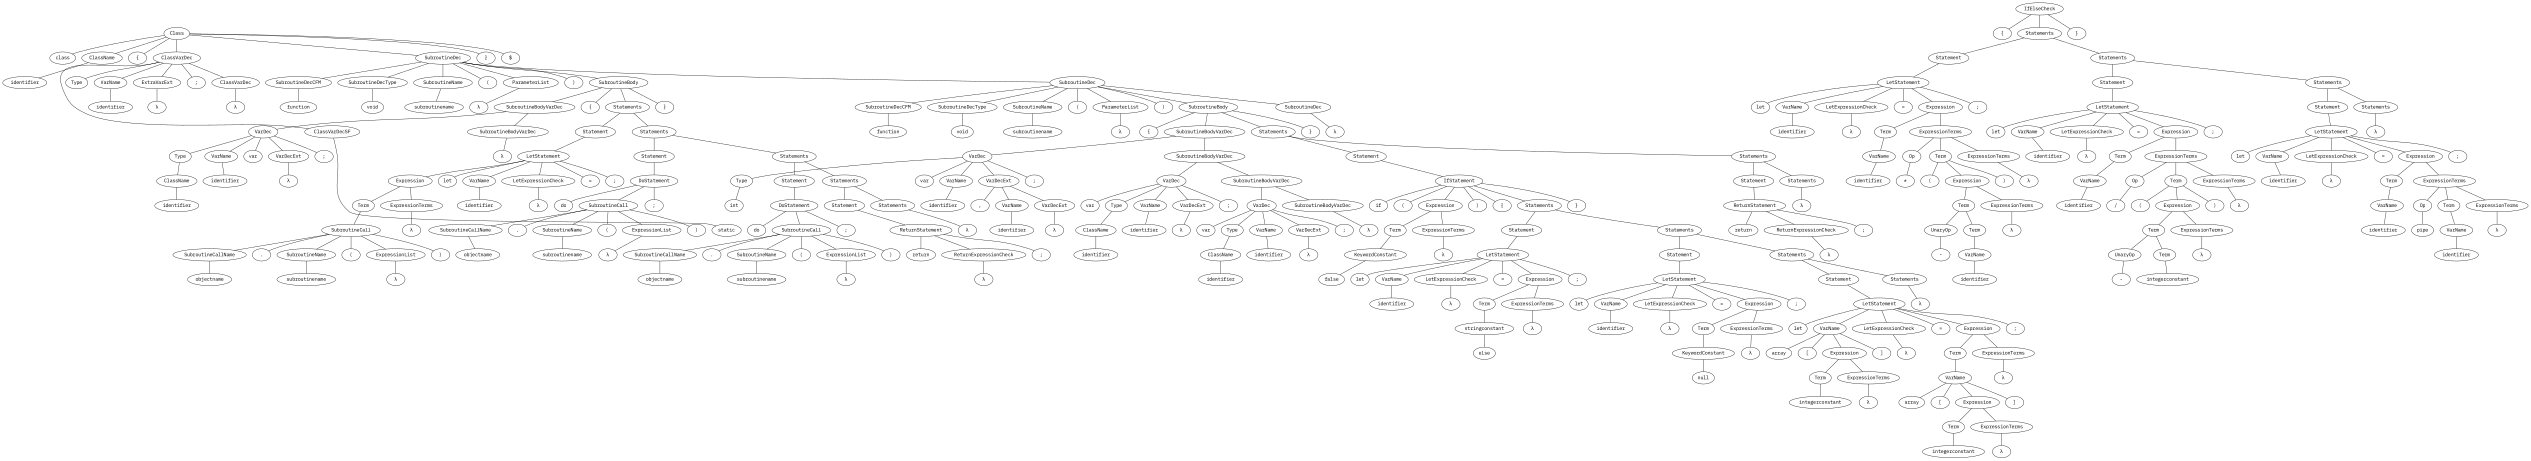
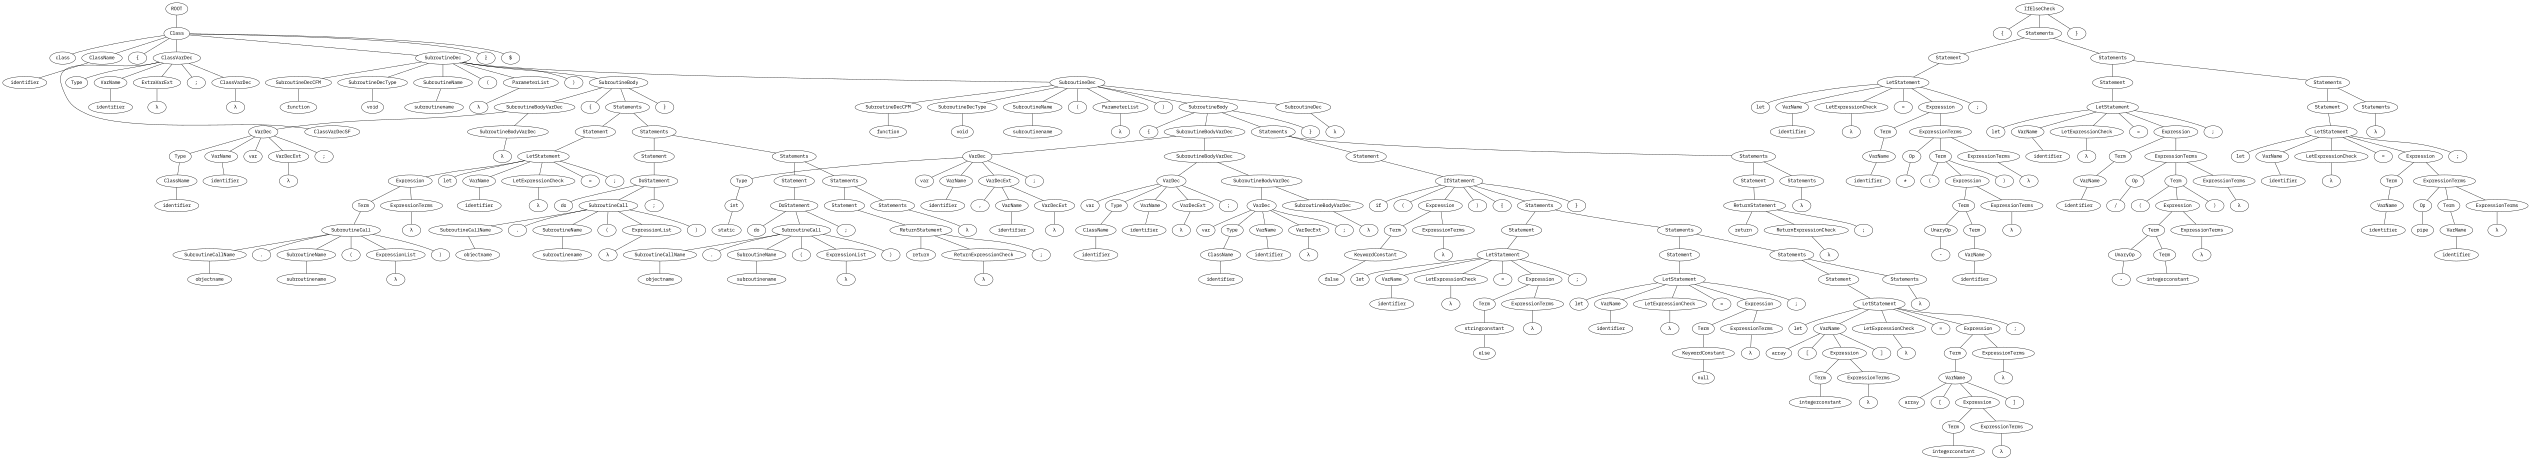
node "ROOT": added
edge "ClassVarDecSF" -- "static": now "int" -- "static"
